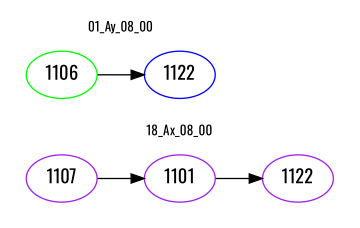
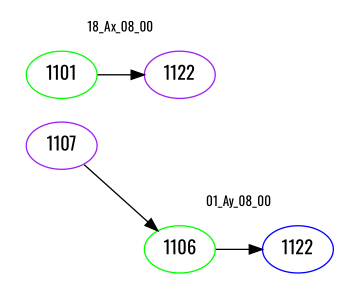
edge "1107" -> "1101": now "1107" -> "1106"
node "1101": color purple -> green
